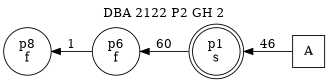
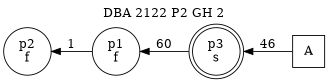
node "p8 f": label "p8 f" -> "p2 f"
node "p6 f": label "p6 f" -> "p1 f"
node "p1 s": label "p1 s" -> "p3 s"
